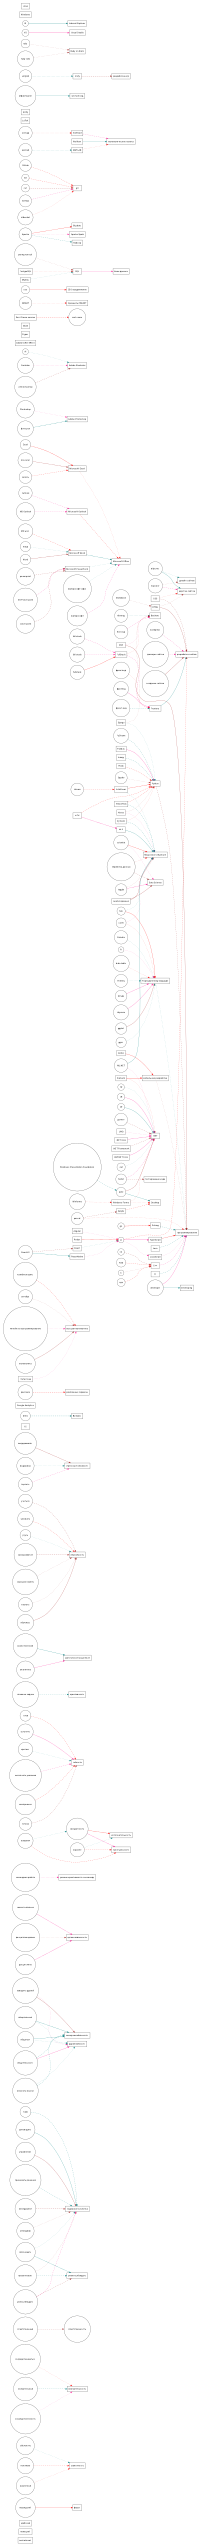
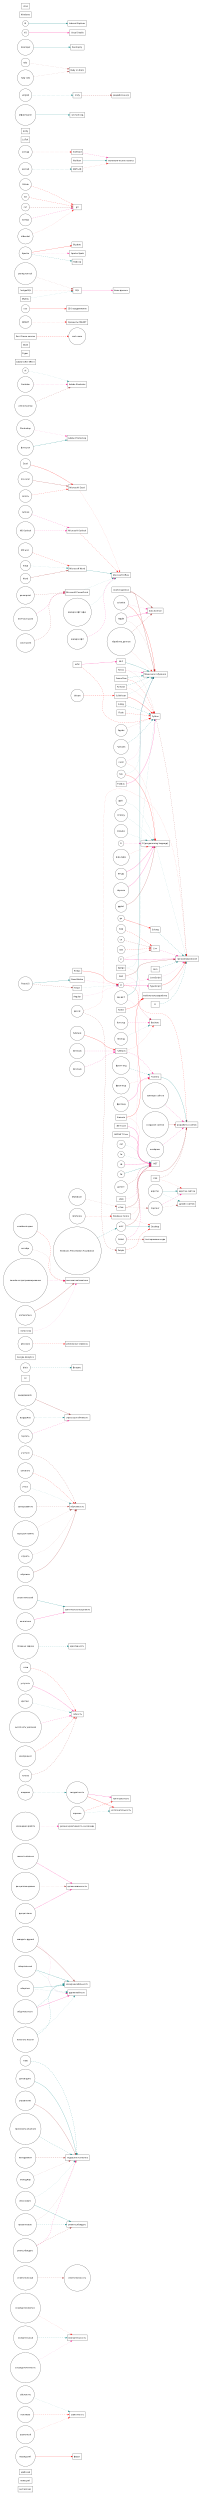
edge "HTML" -> "верстка сайтов": now "HTML" -> "парсинг"
node ".NET Framework": removed
edge "developer" -> "программирование": now "C" -> "программирование"
edge "вовремя" -> "пунктуальность": removed
